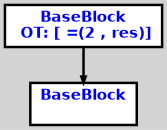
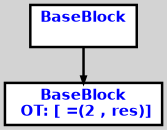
edge "BaseBlock OT: [ =(2 , res)]" -> "BaseBlock": reversed
